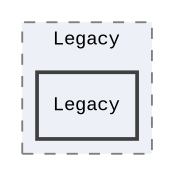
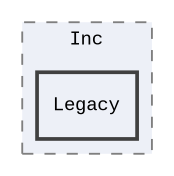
cluster "Legacy": label "Legacy" -> "Inc"
